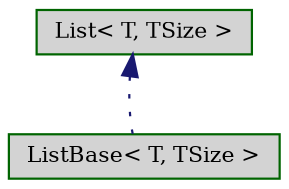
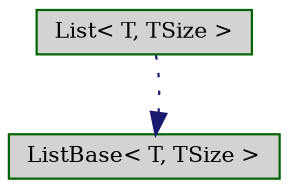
edge "ListBase< T, TSize >" -> "List< T, TSize >": reversed
